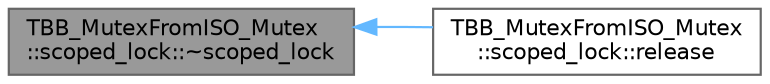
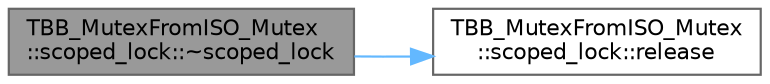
edge "TBB_MutexFromISO_Mutex ::scoped_lock::release" -> "TBB_MutexFromISO_Mutex ::scoped_lock::~scoped_lock": reversed
